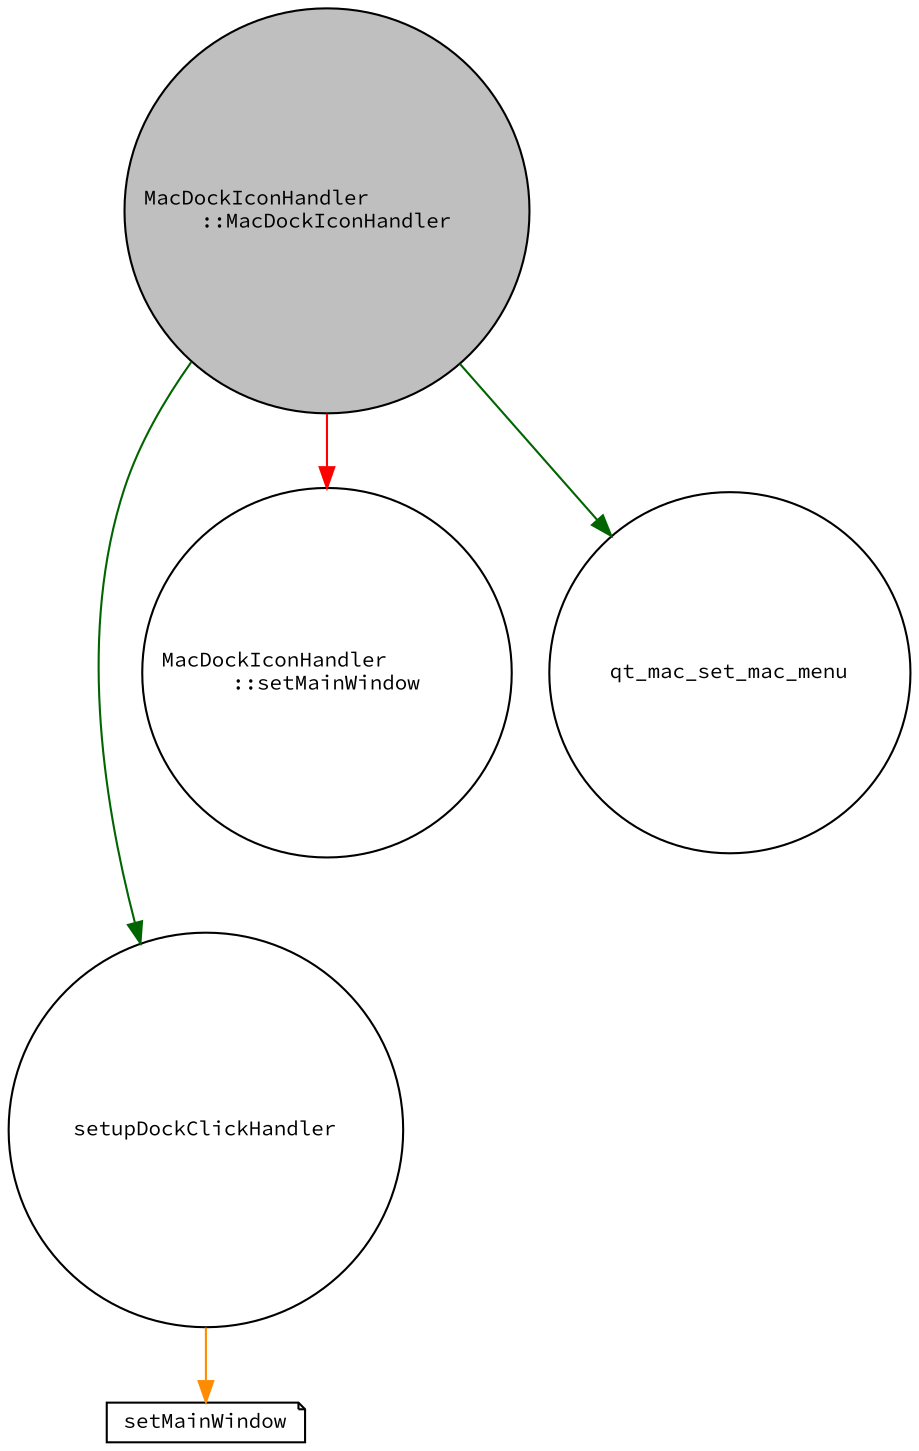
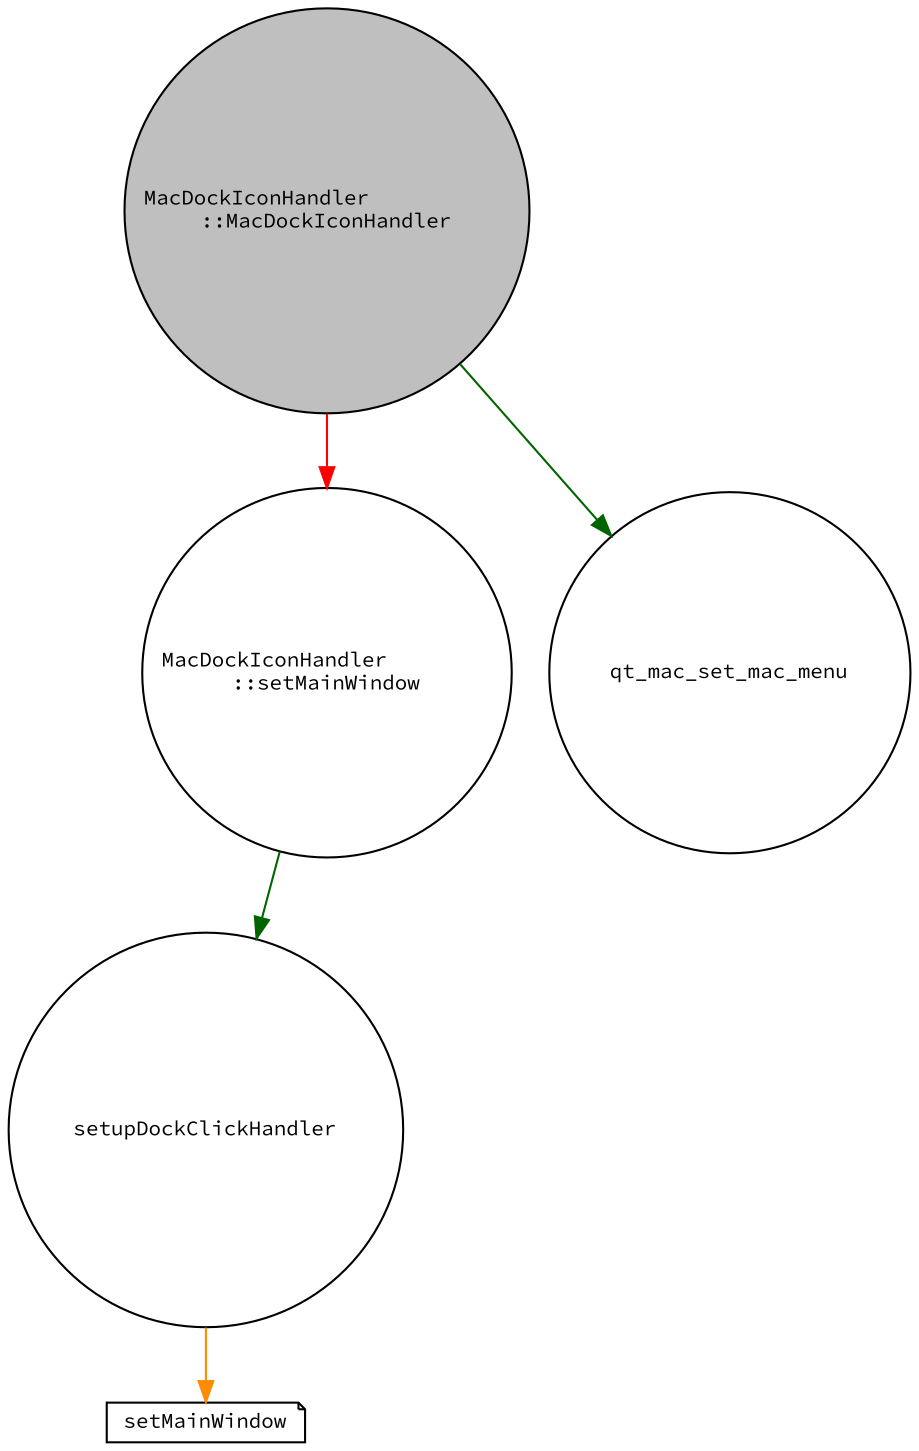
edge "MacDockIconHandler ::MacDockIconHandler" -> "setupDockClickHandler": now "MacDockIconHandler ::setMainWindow" -> "setupDockClickHandler"
